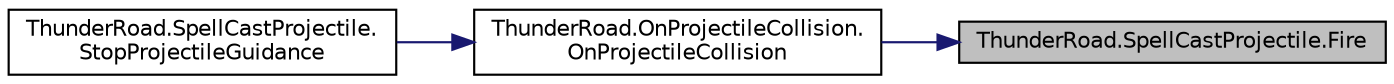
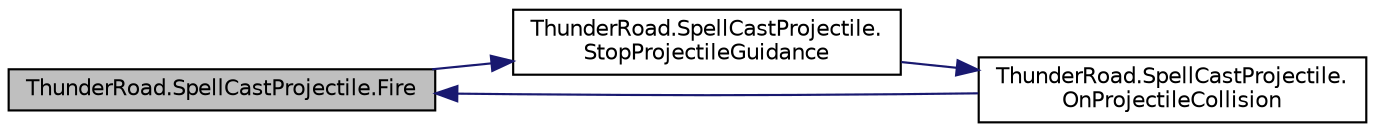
node "ThunderRoad.OnProjectileCollision. OnProjectileCollision": label "ThunderRoad.OnProjectileCollision. OnProjectileCollision" -> "ThunderRoad.SpellCastProjectile. OnProjectileCollision"
edge "ThunderRoad.SpellCastProjectile.Fire" -> "ThunderRoad.SpellCastProjectile. StopProjectileGuidance": added
